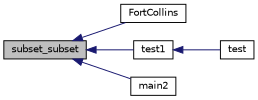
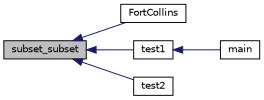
node "test": label "test" -> "main"
node "main2": label "main2" -> "test2"
